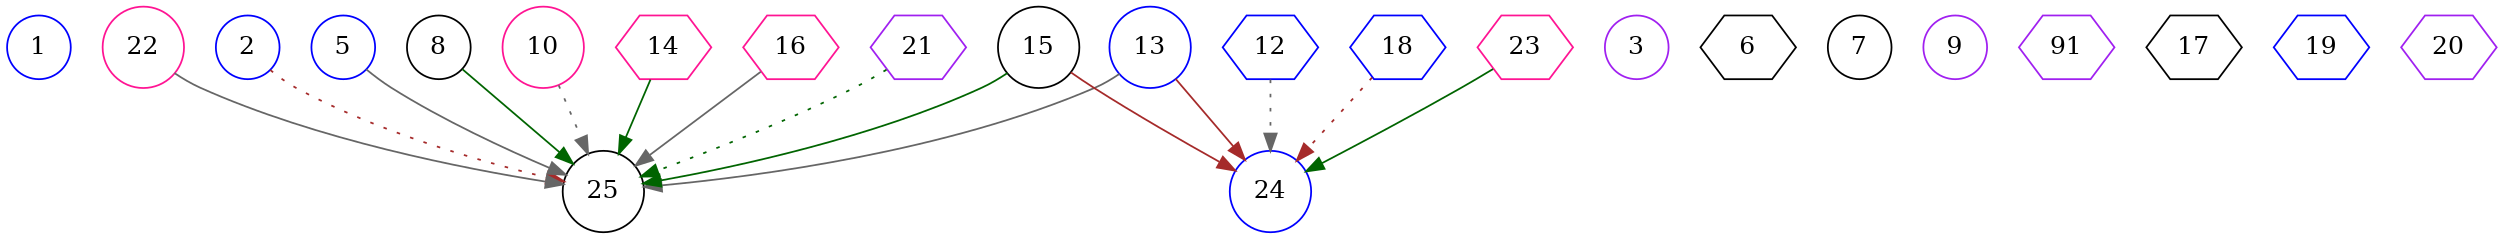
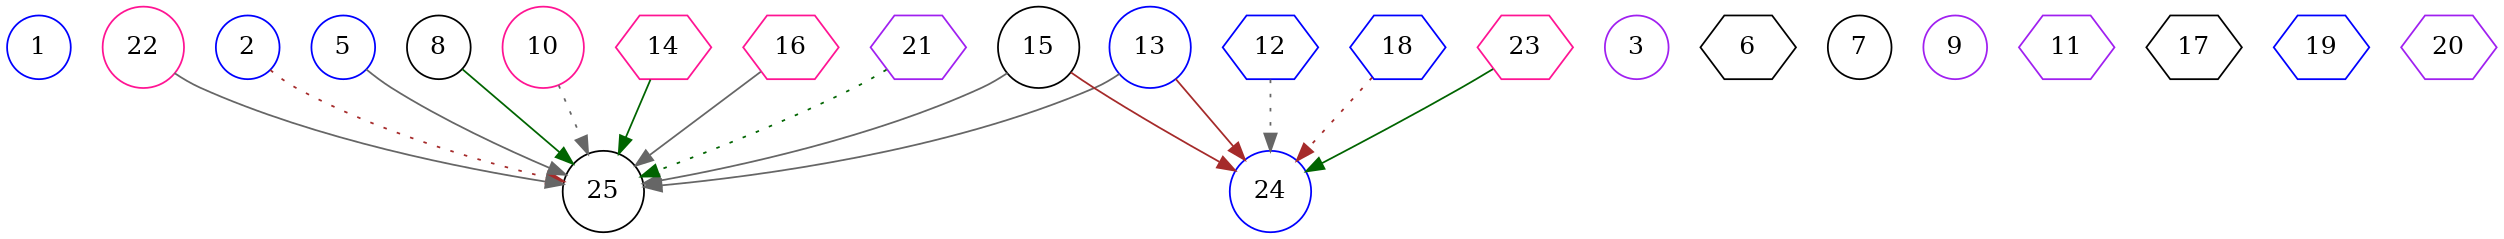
node "91": label "91" -> "11"
edge "15" -> "25": color darkgreen -> gray40
